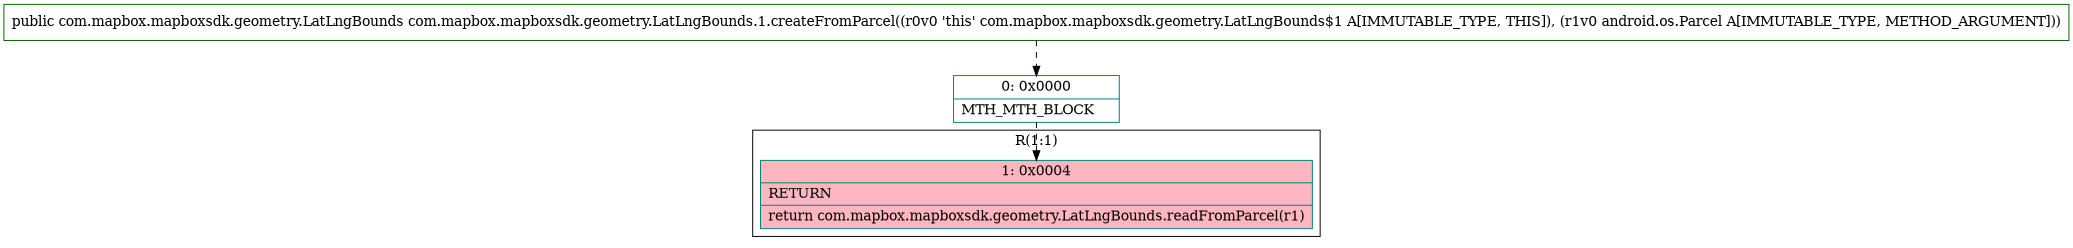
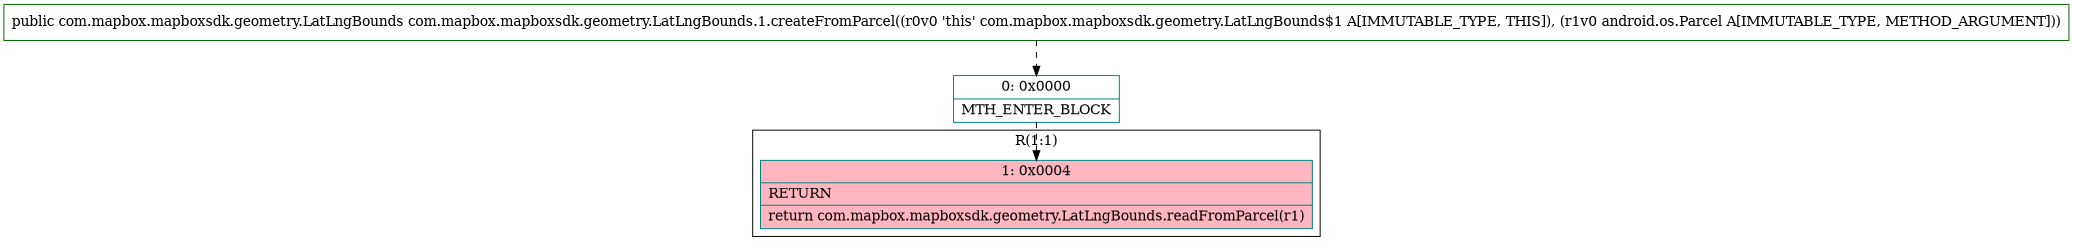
node "0: 0x0000": text "MTH_MTH_BLOCK" -> "MTH_ENTER_BLOCK"
